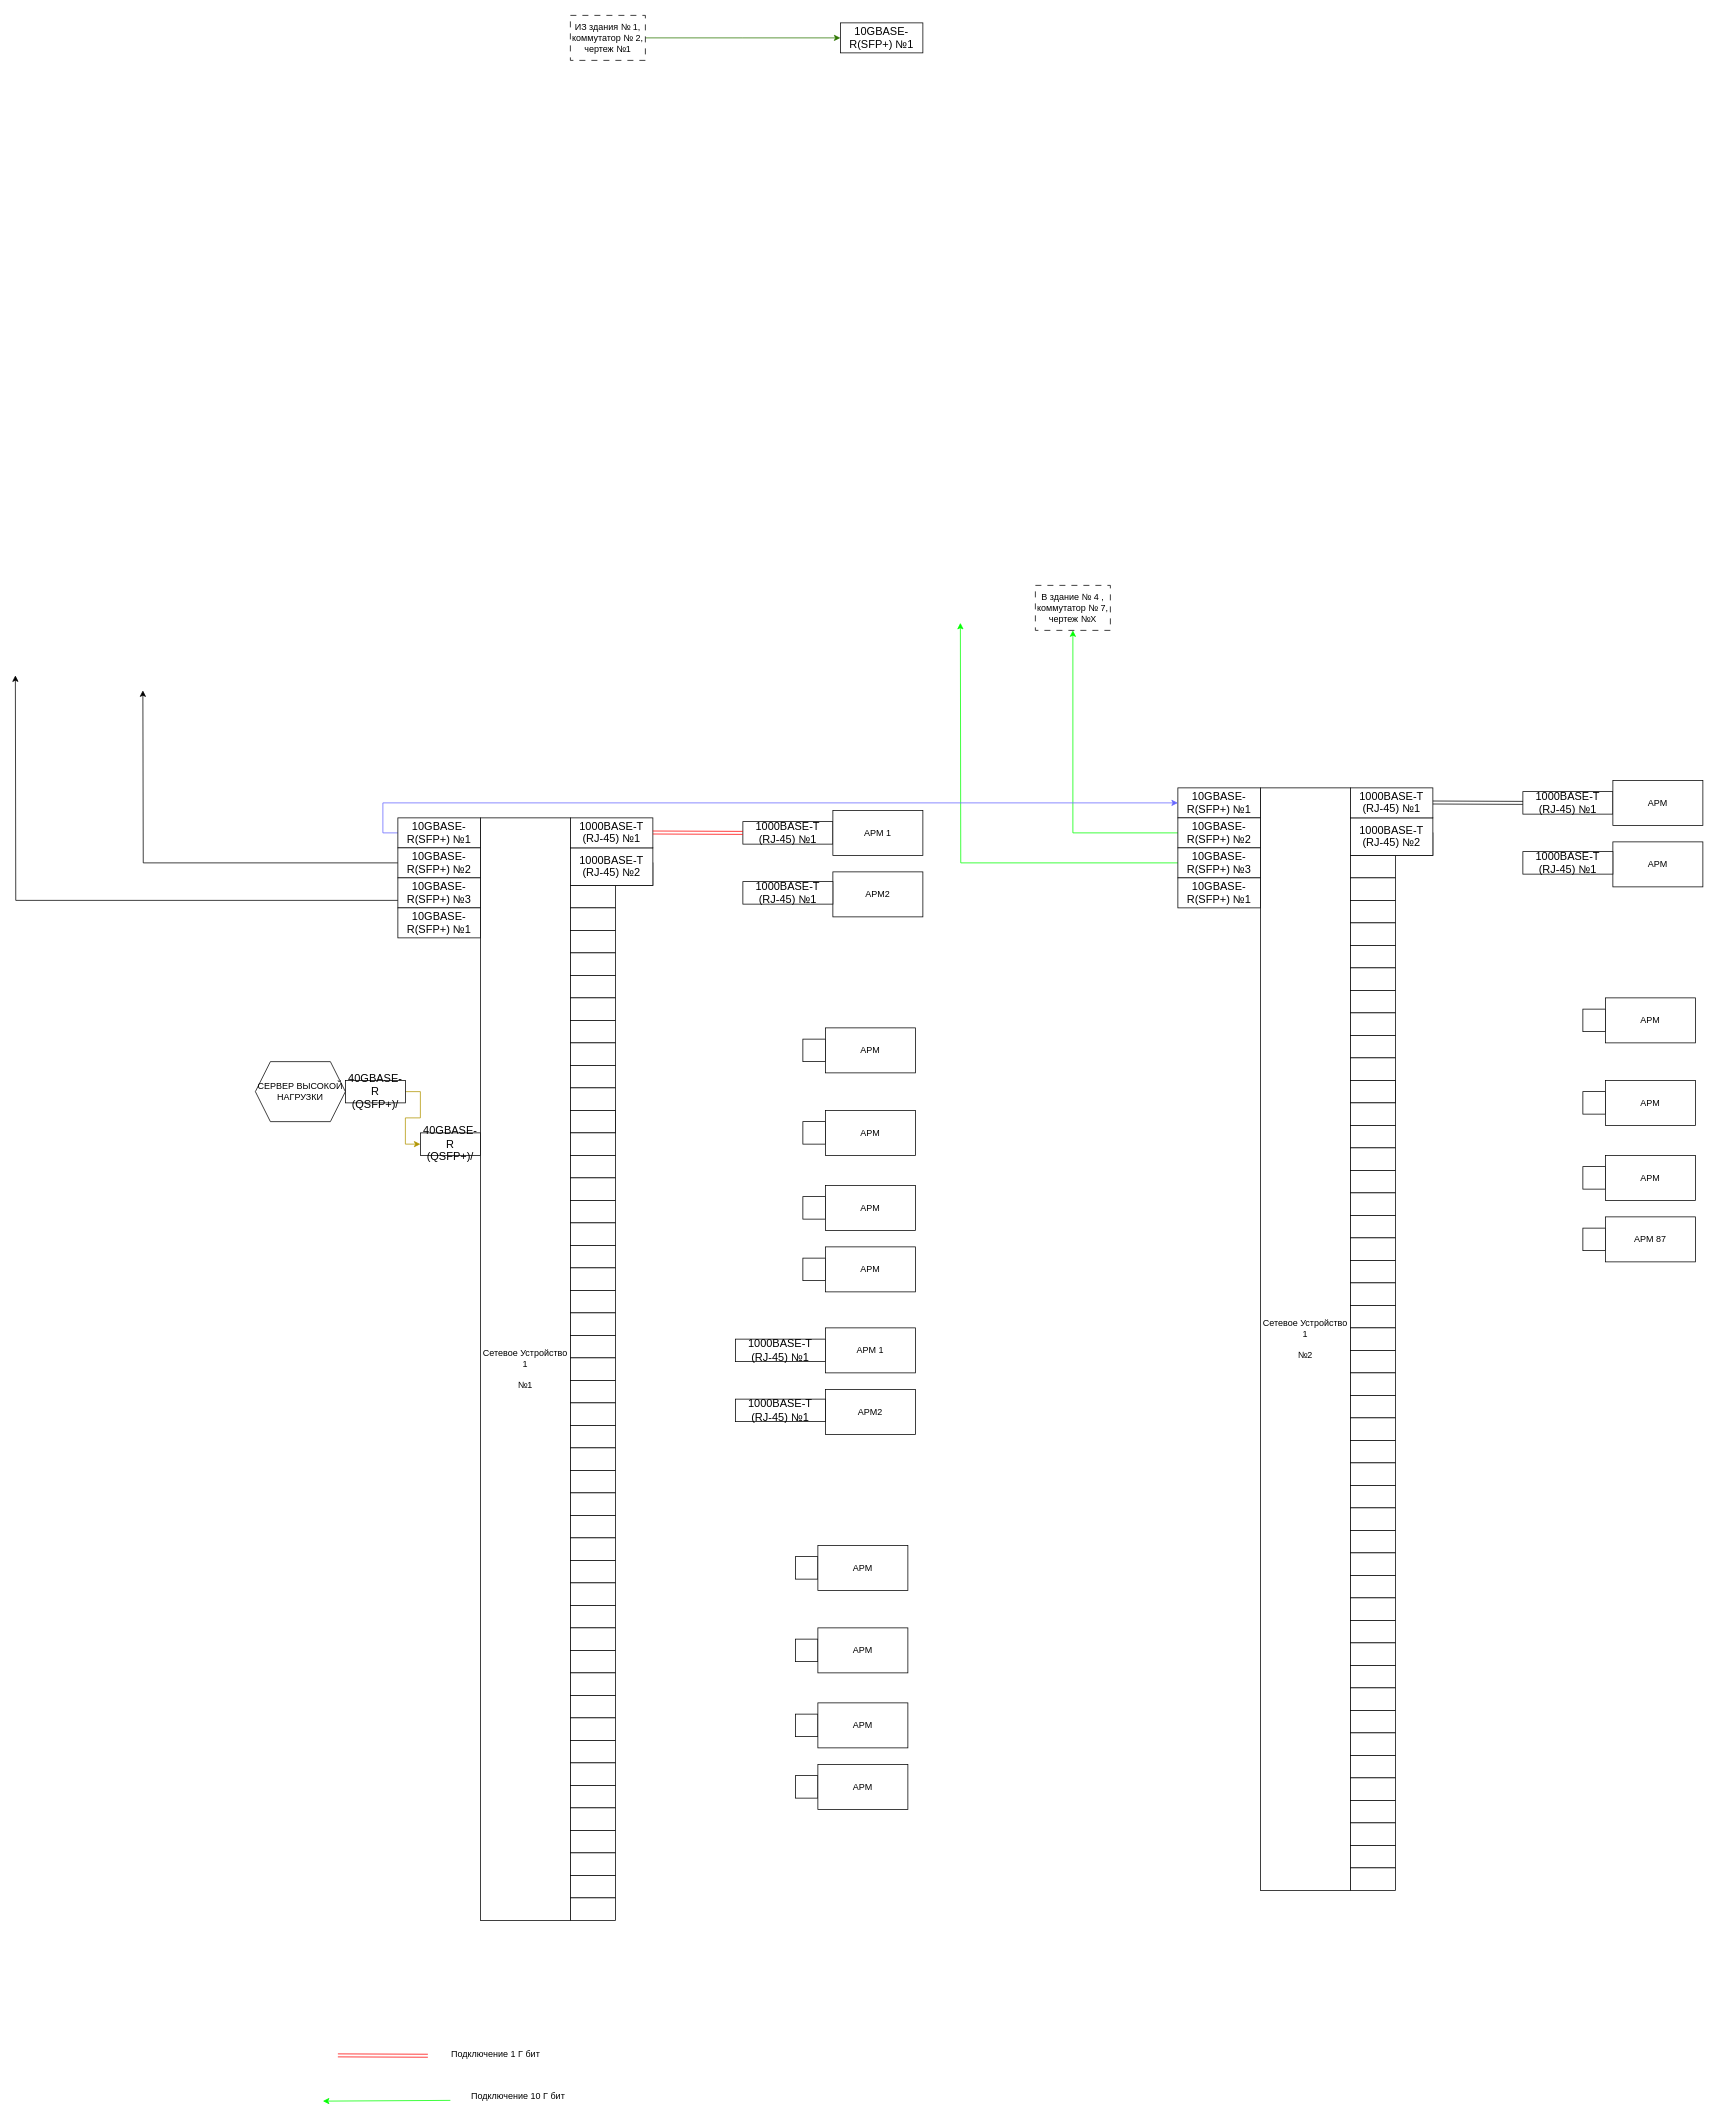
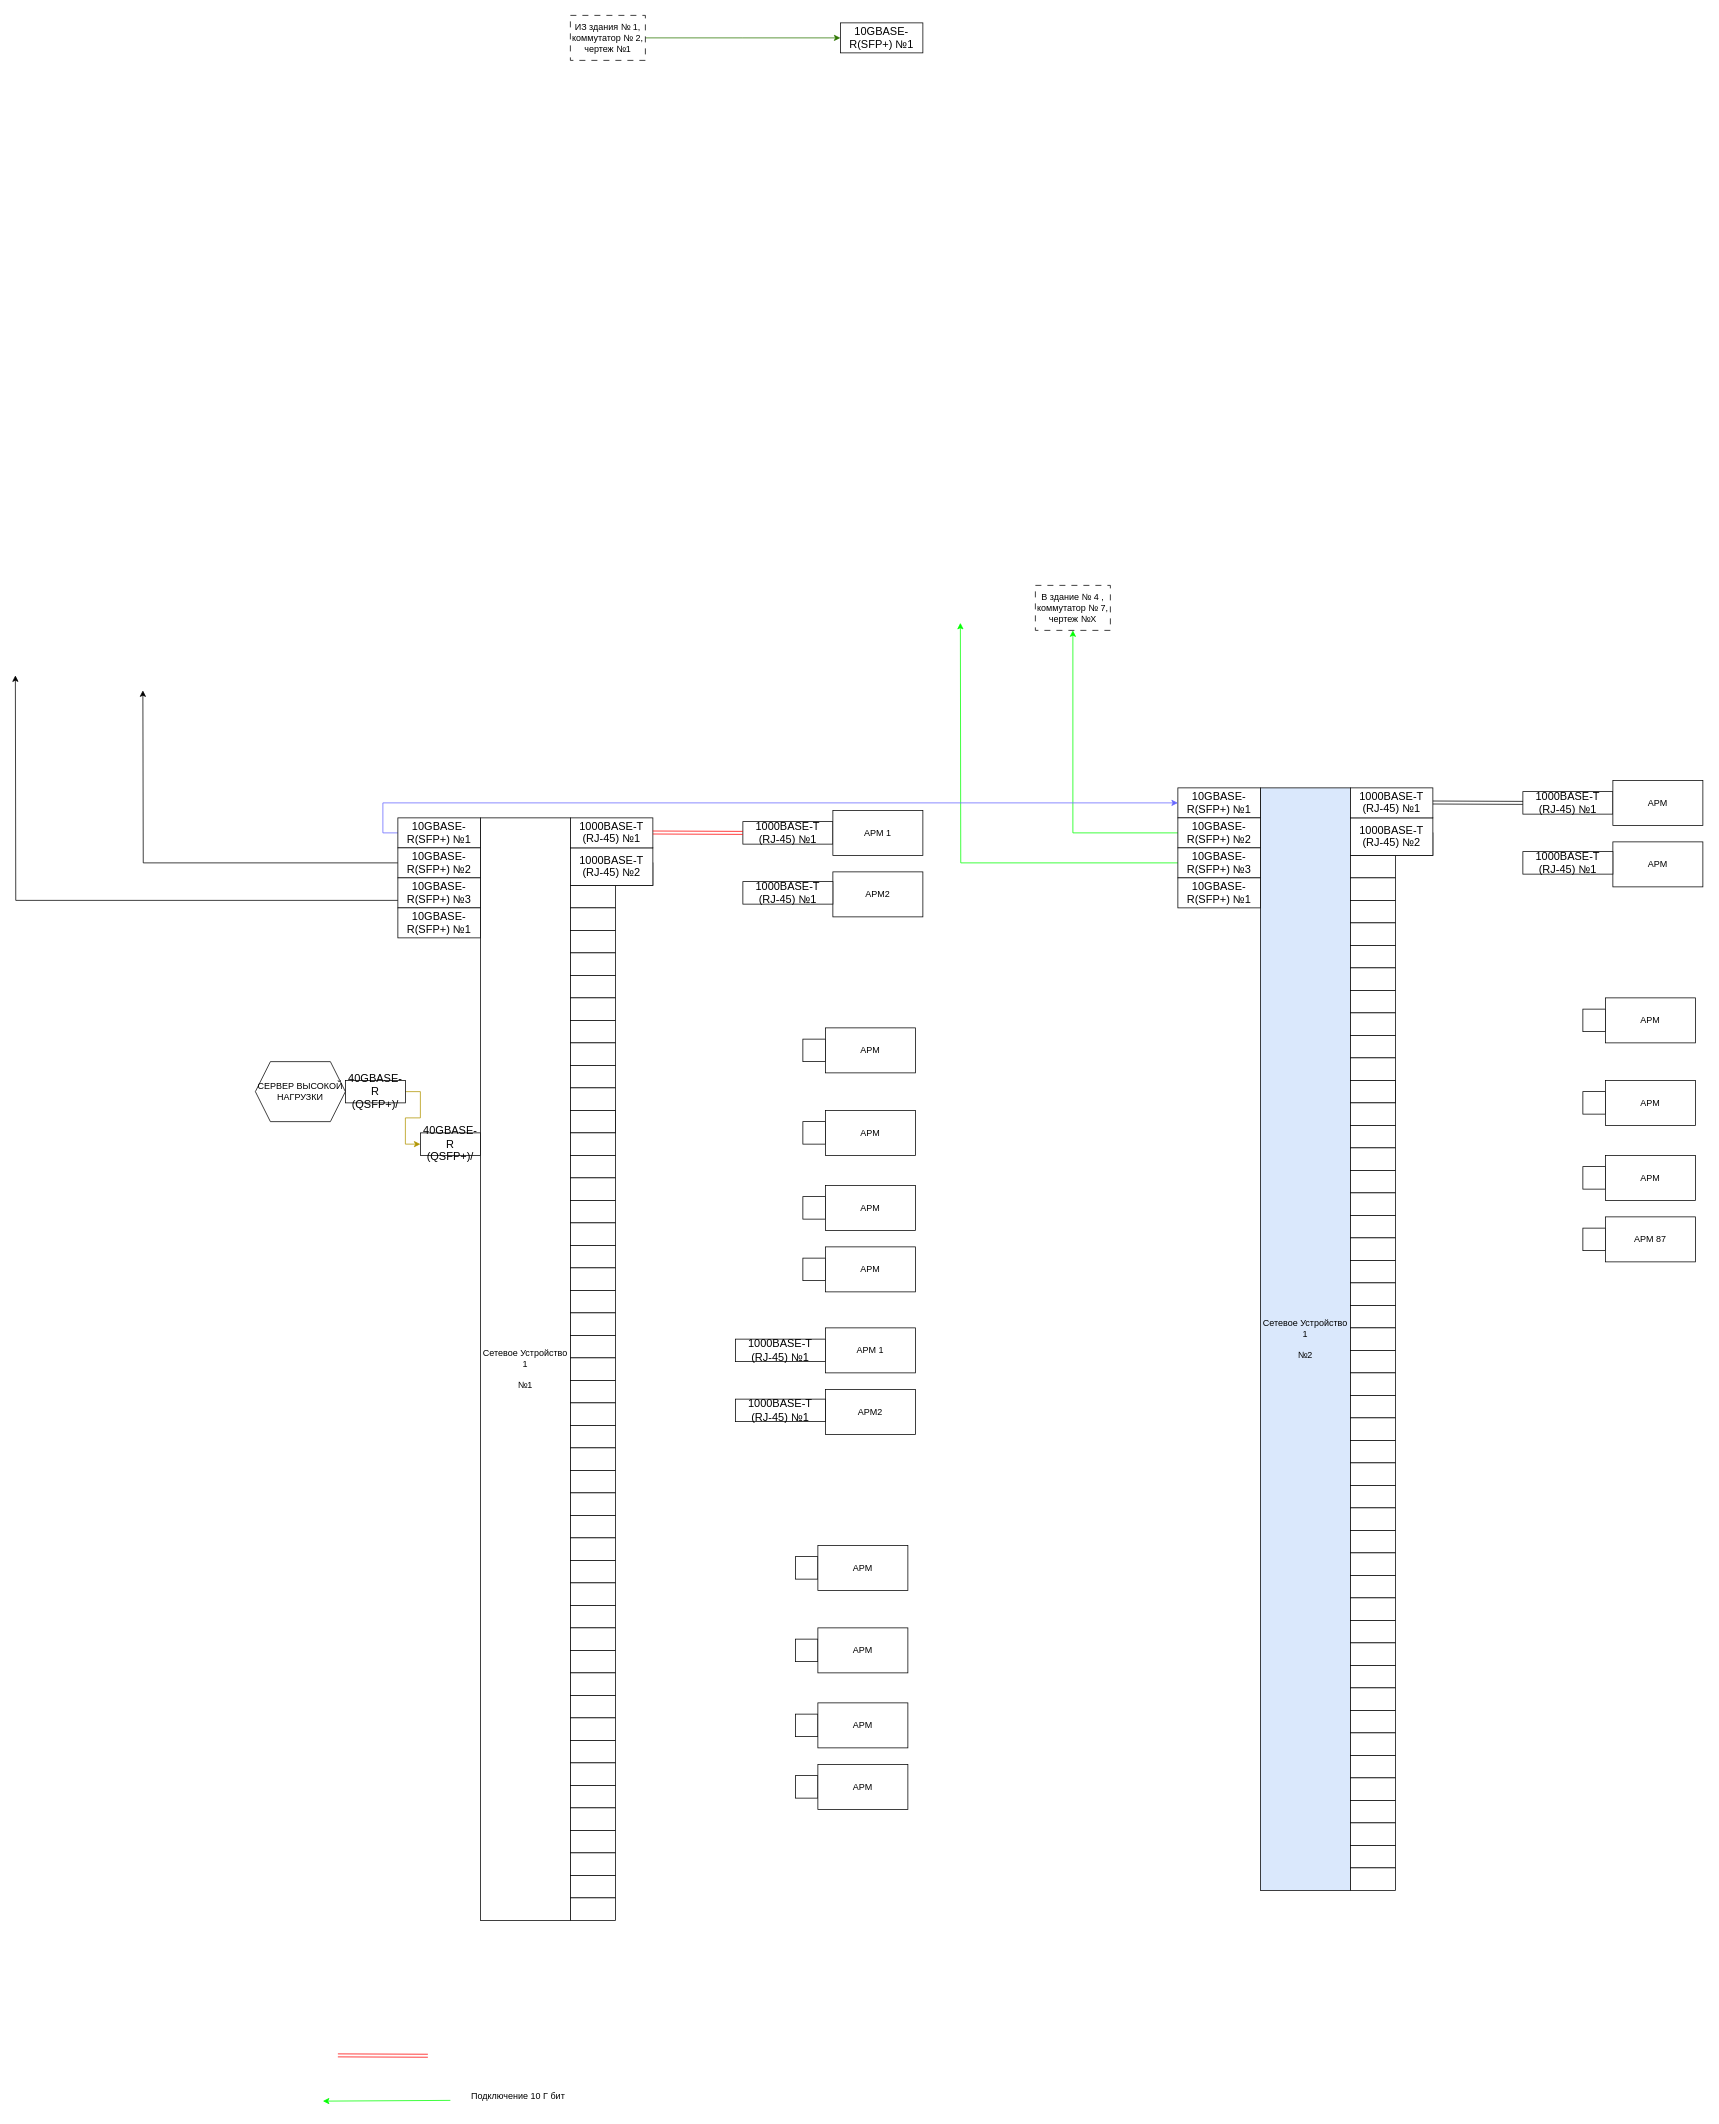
node "Сетевое Устройство 1 №2": fillcolor #ffffff -> #dae8fc
node "Подключение 1 Г бит": removed
